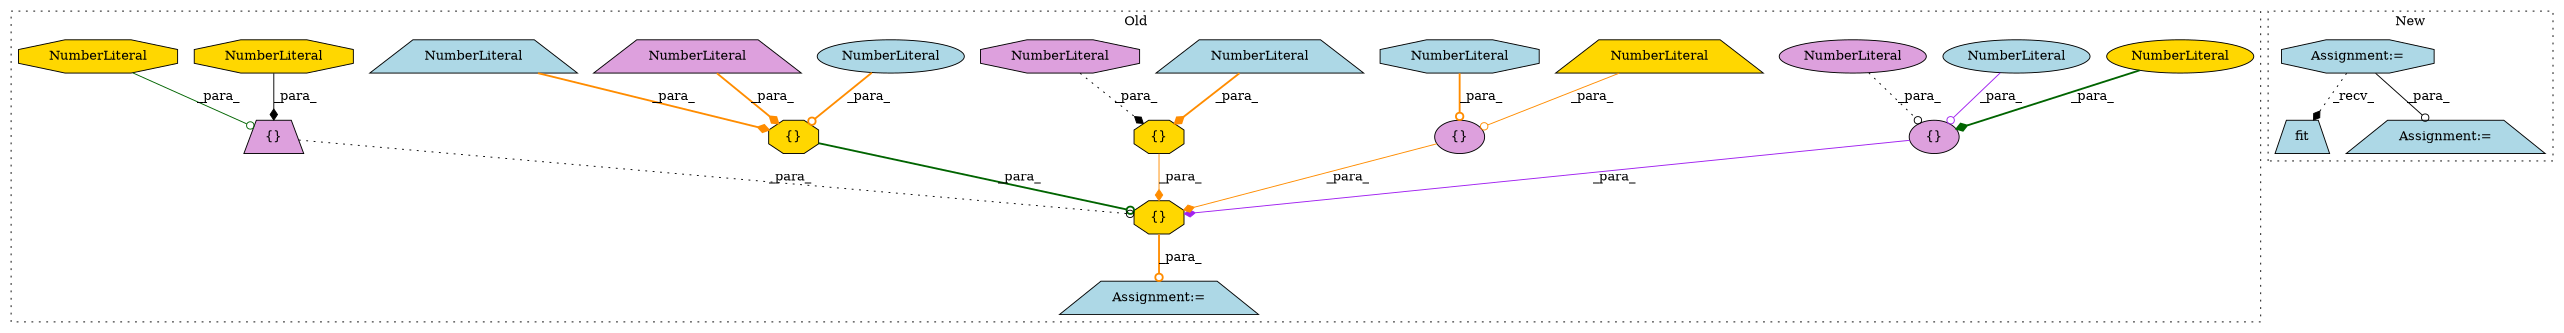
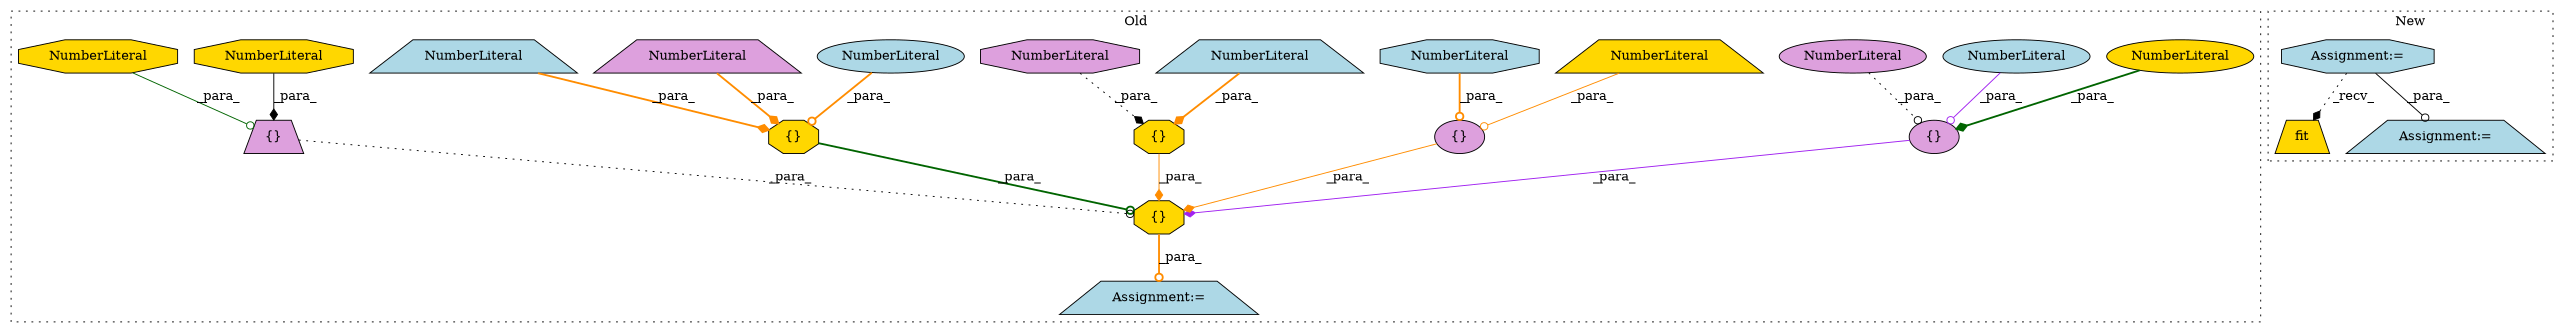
node "fit": fillcolor lightblue -> gold
